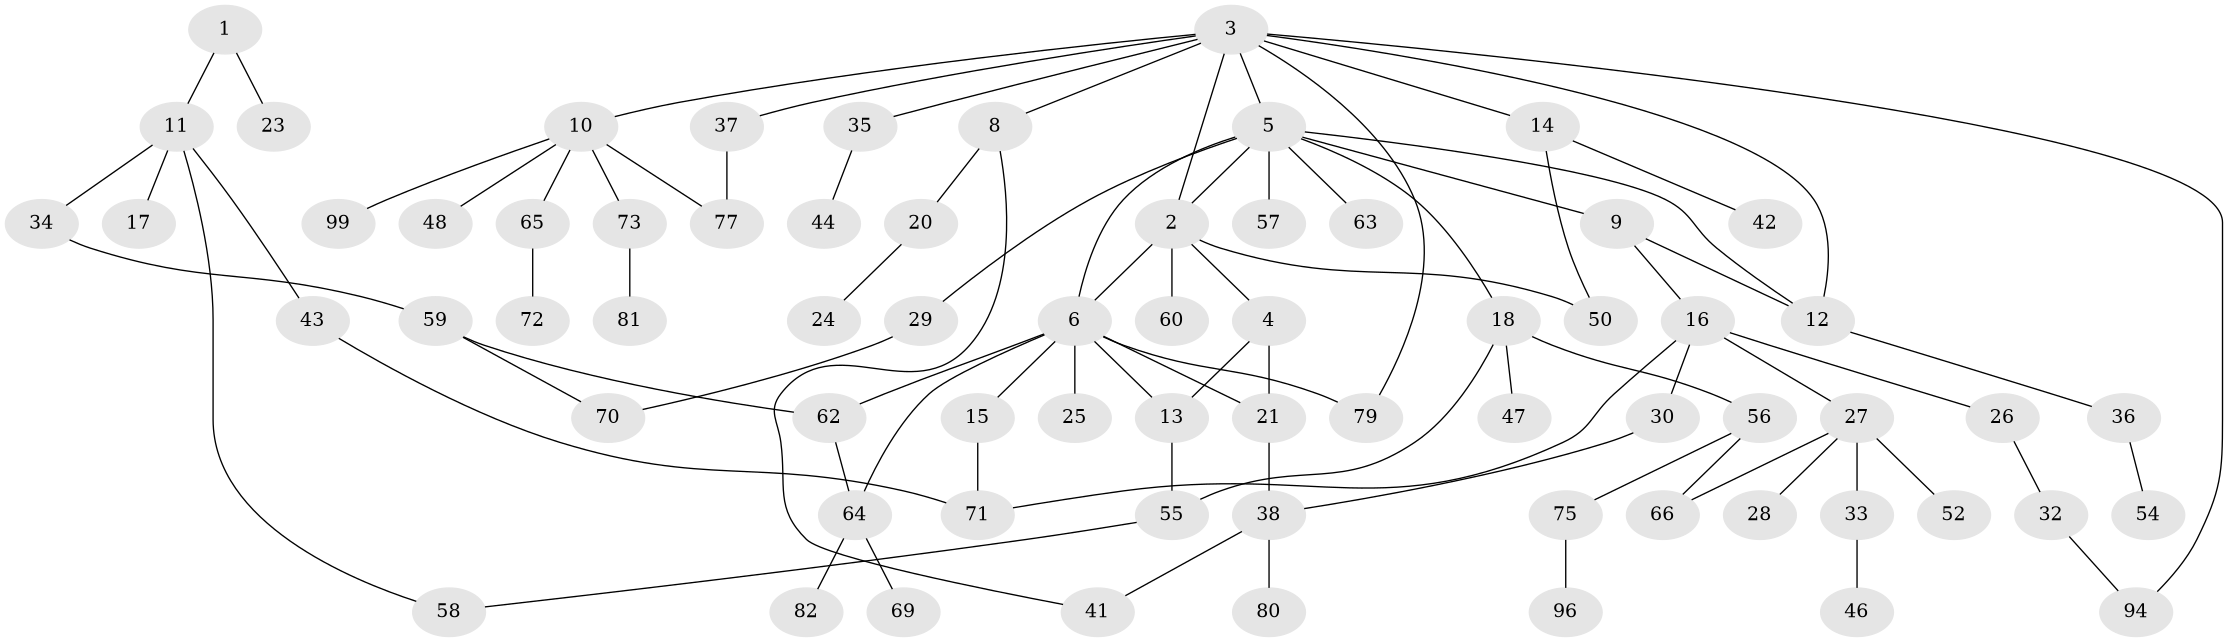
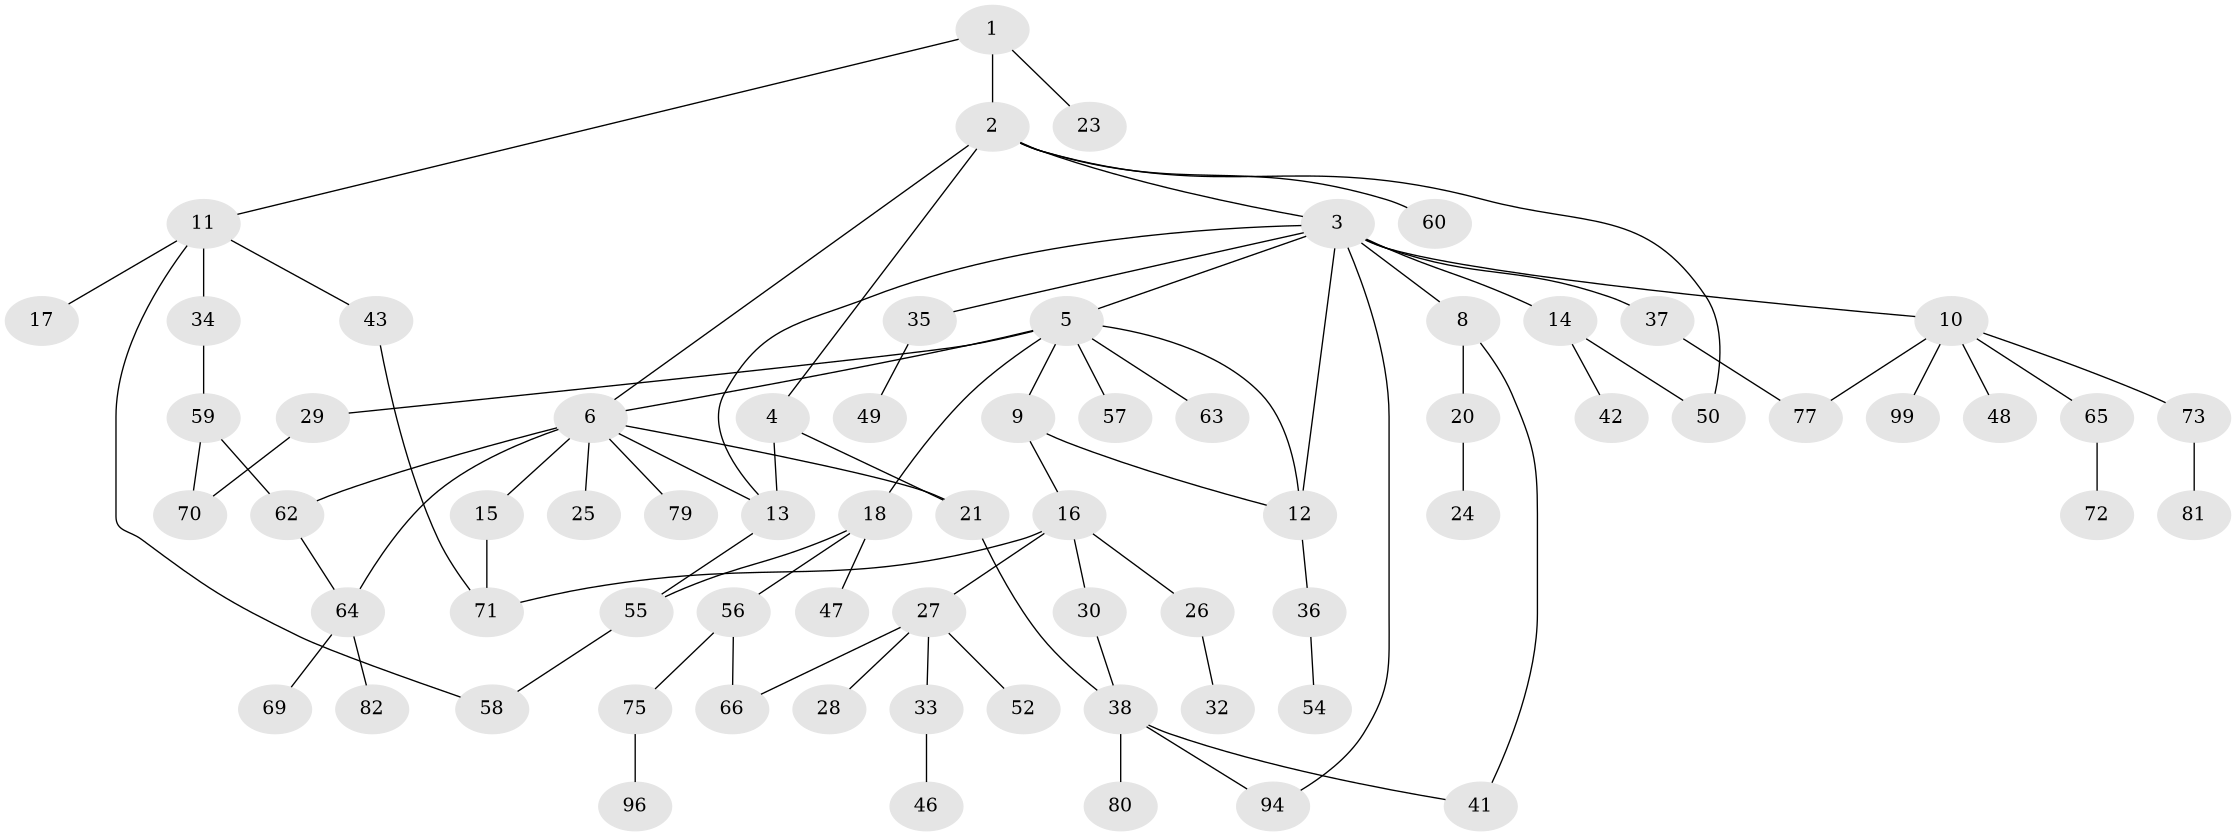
edge "5" -- "2": now "1" -- "2"
edge "3" -- "79": now "3" -- "13"
node "44": label "44" -> "49"
edge "32" -- "94": now "38" -- "94"
